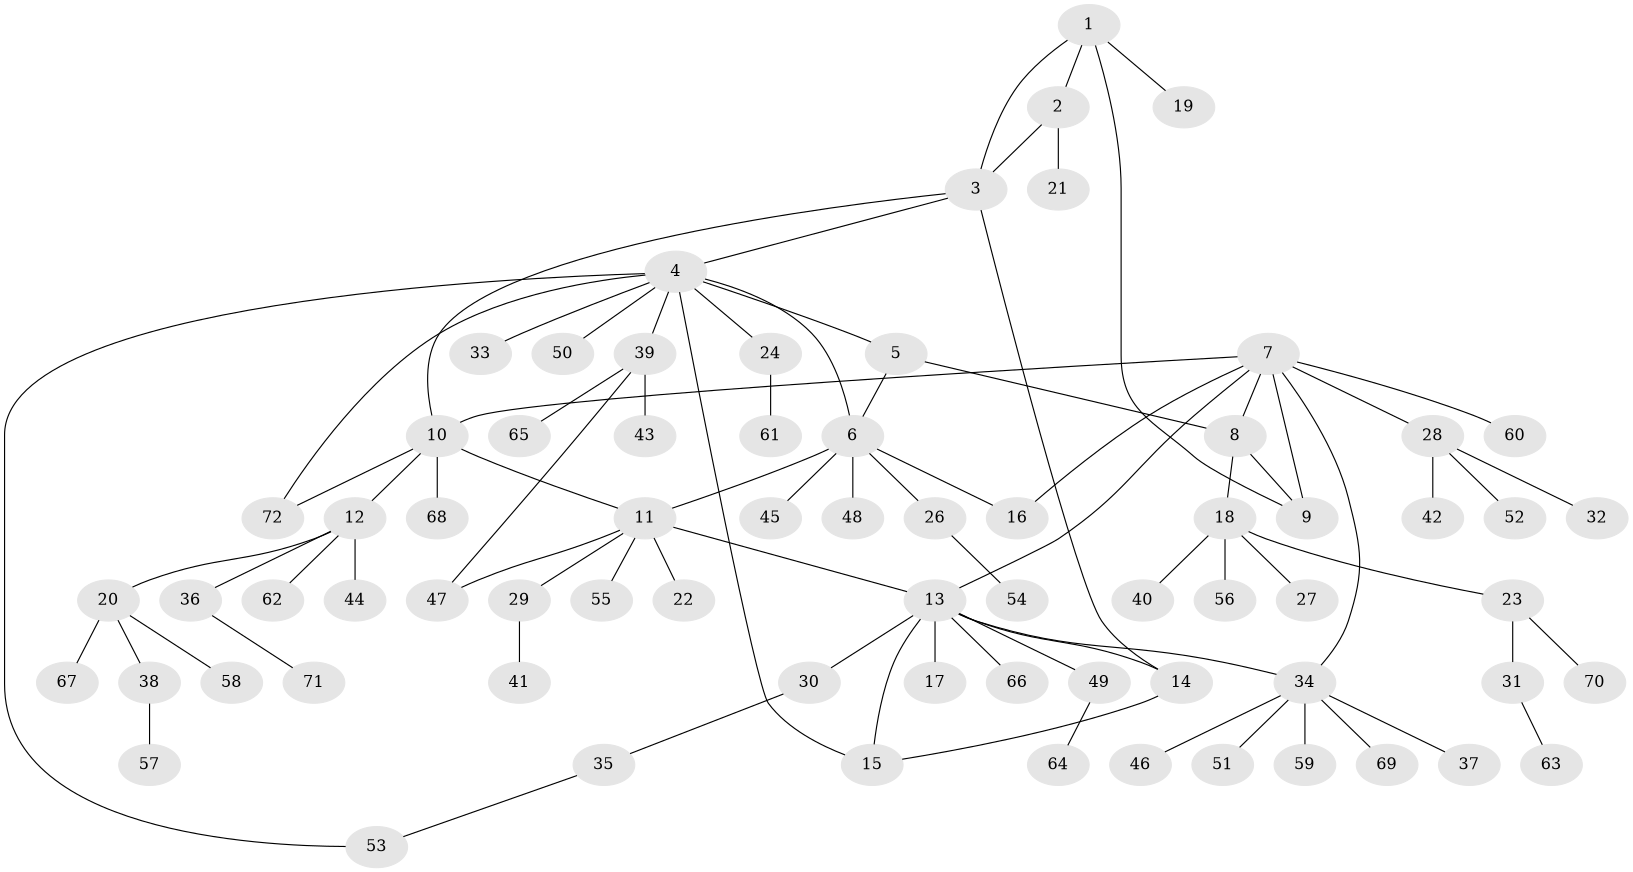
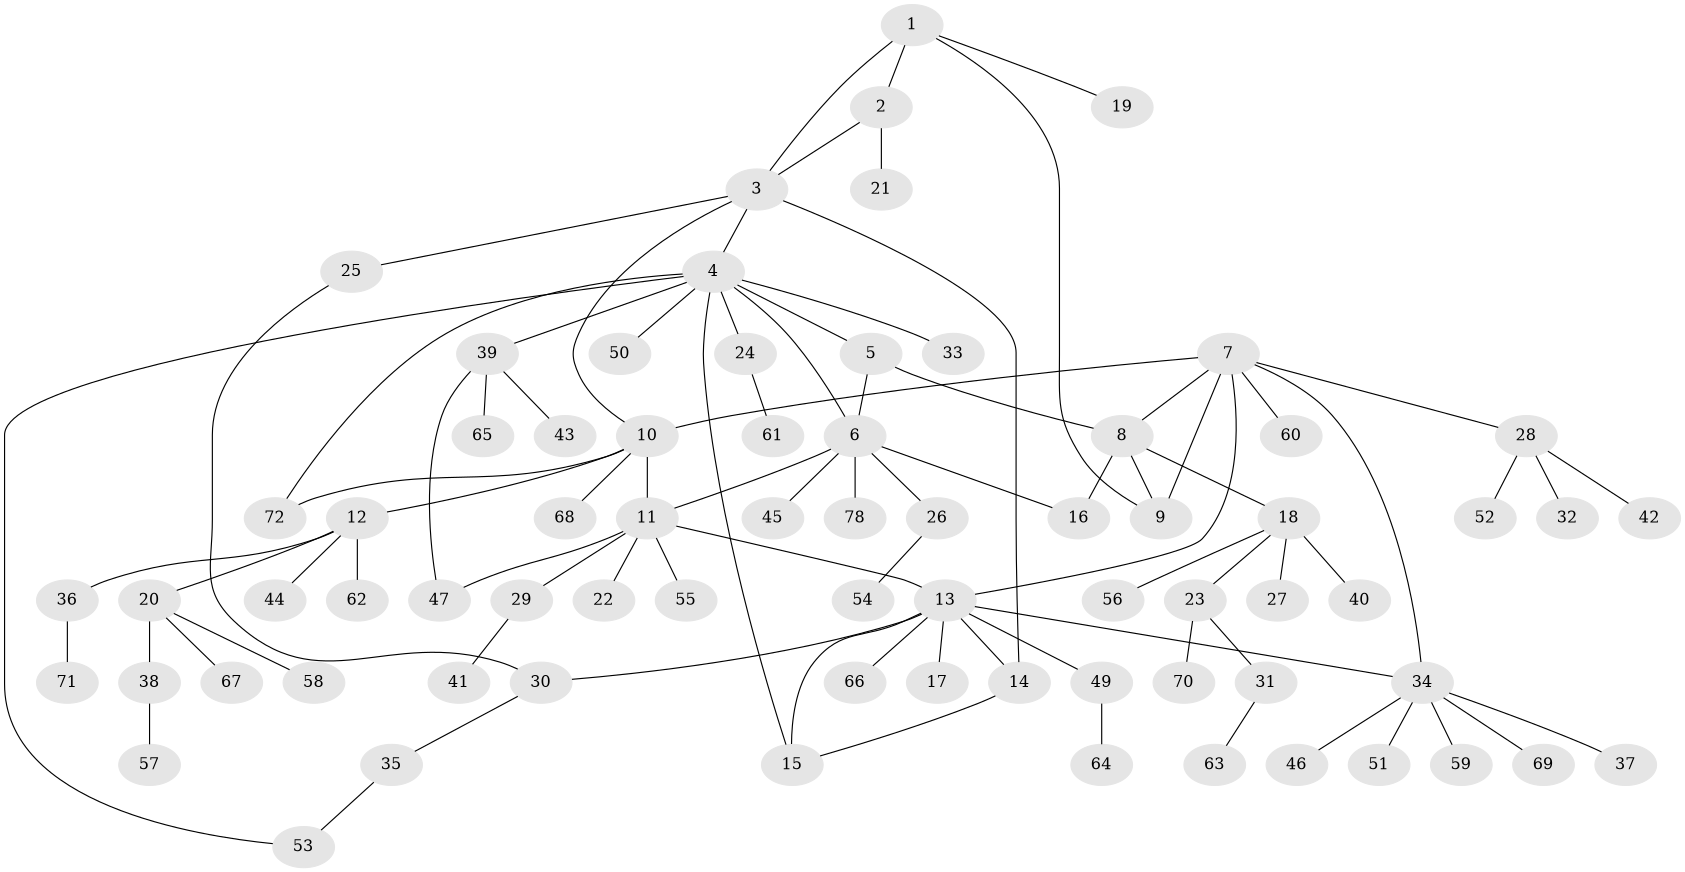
node "25": added
edge "7" -- "16": now "8" -- "16"
node "48": label "48" -> "78"
